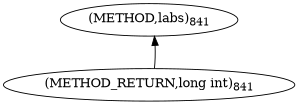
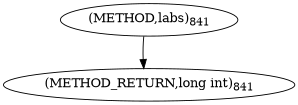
edge "(METHOD_RETURN,long int)" -> "(METHOD,labs)": reversed
